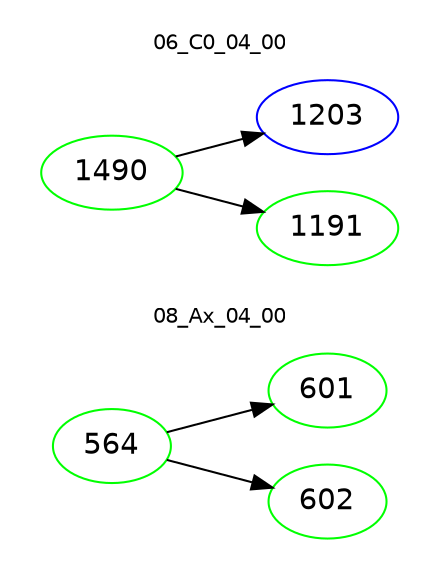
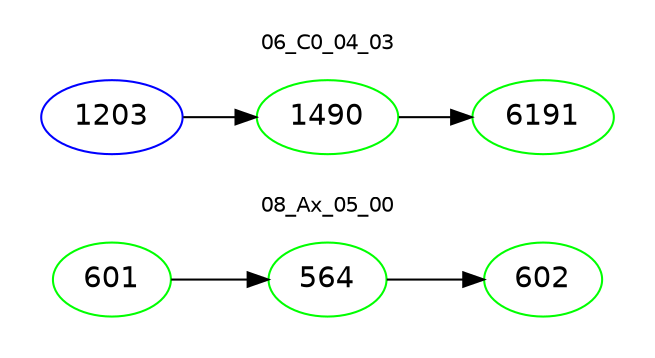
cluster "06_C0_04_00": label "06_C0_04_00" -> "06_C0_04_03"
edge "1490" -> "1203": reversed
node "1191": label "1191" -> "6191"
cluster "08_Ax_04_00": label "08_Ax_04_00" -> "08_Ax_05_00"
edge "564" -> "601": reversed
